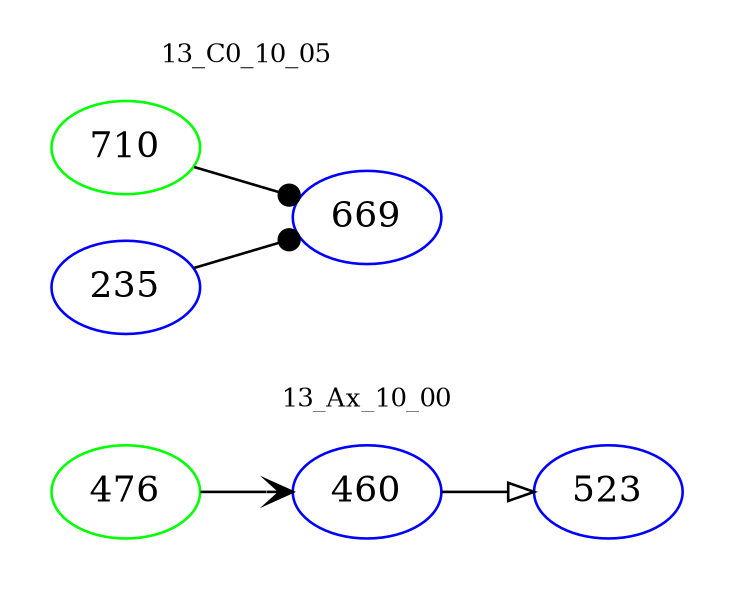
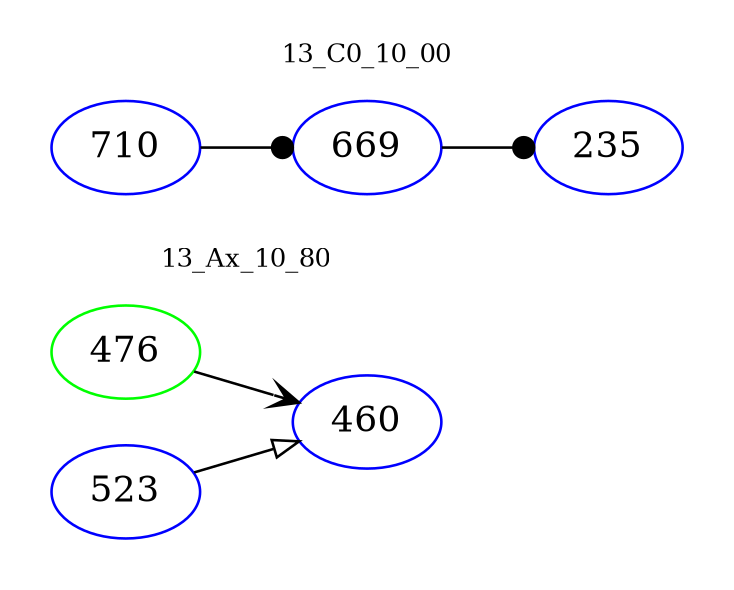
cluster "13_C0_10_05": label "13_C0_10_05" -> "13_C0_10_00"
node "710": color green -> blue
edge "235" -> "669": reversed
cluster "13_Ax_10_00": label "13_Ax_10_00" -> "13_Ax_10_80"
edge "460" -> "523": reversed
